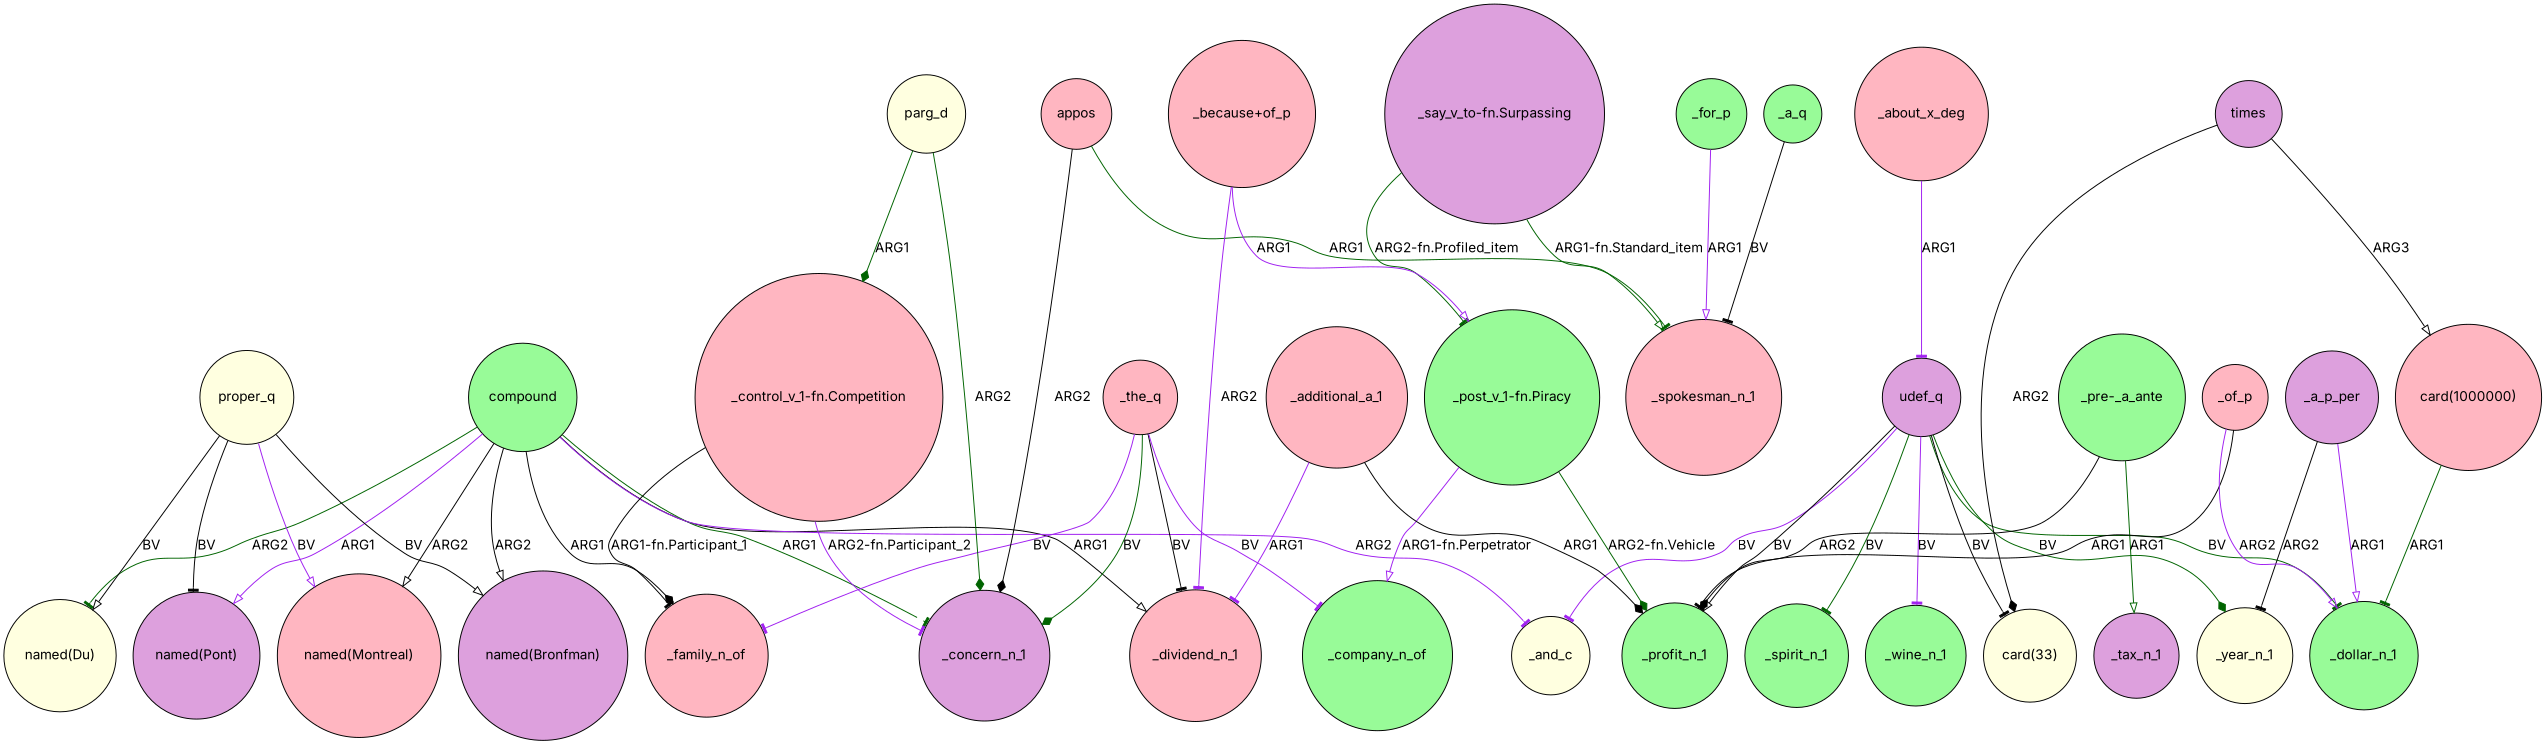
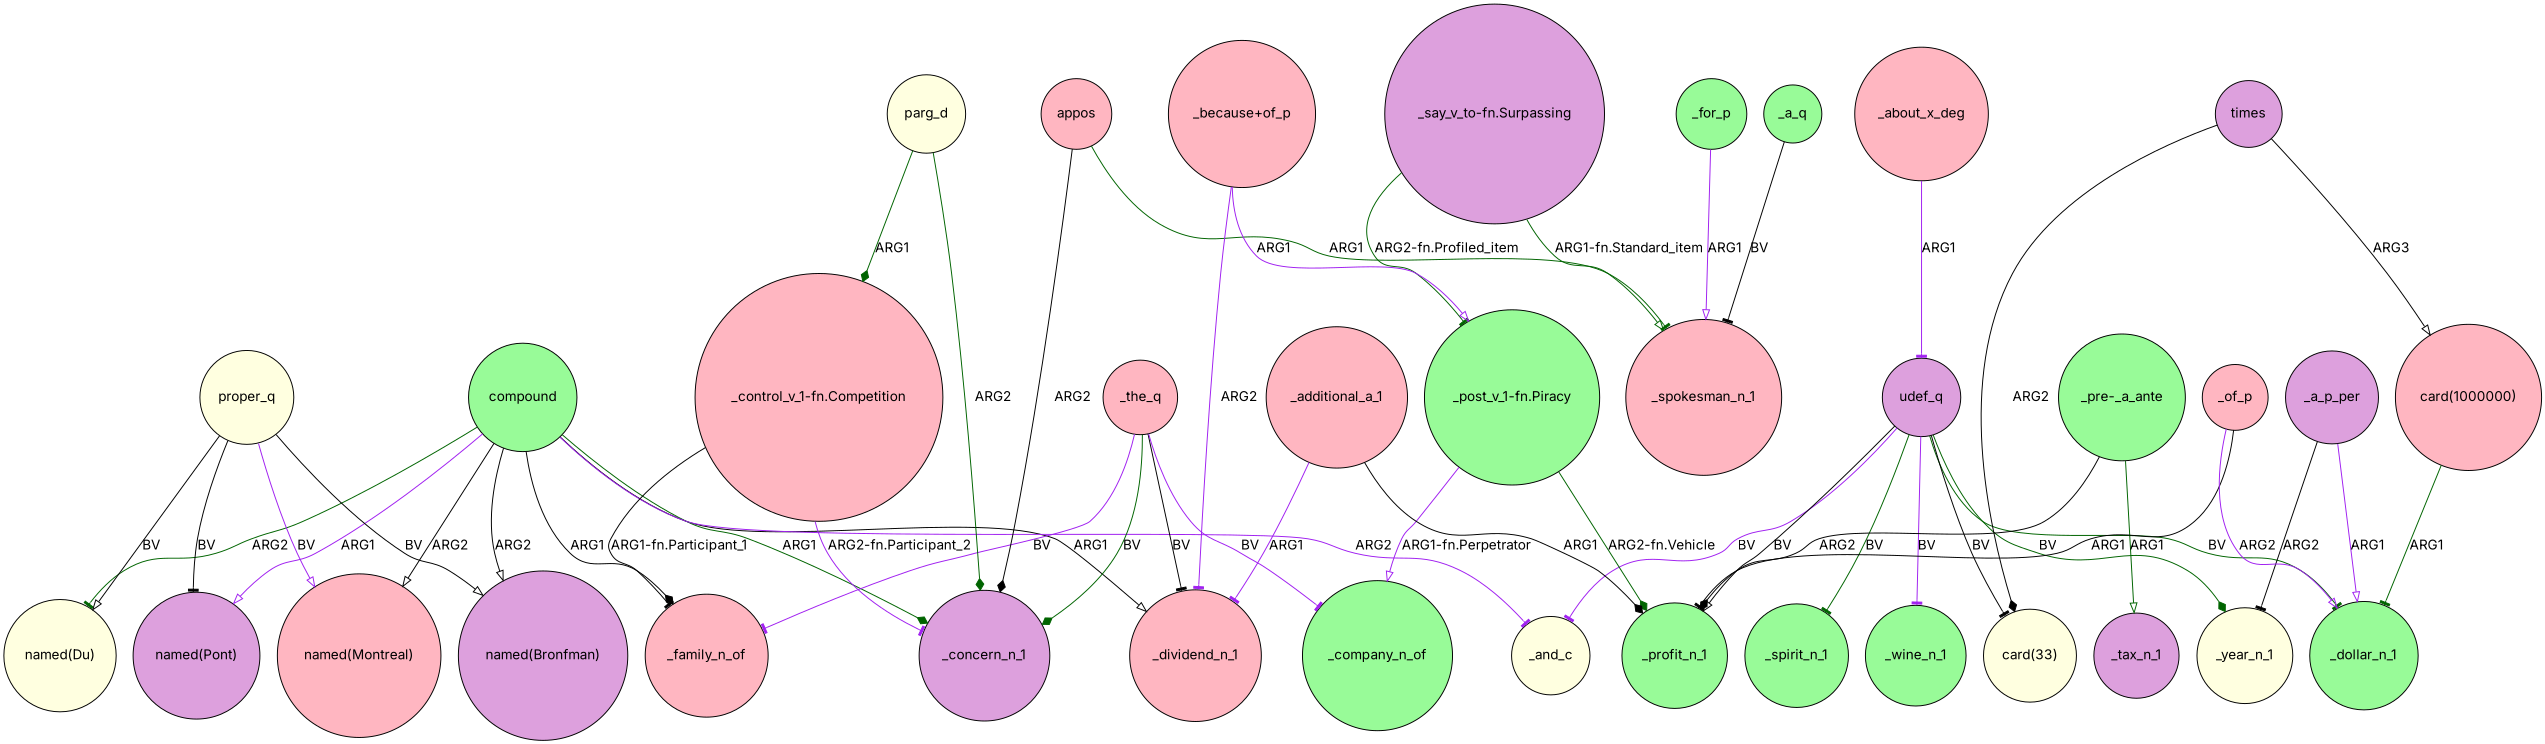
edge "compound" -> "_concern_n_1": arrowhead tee -> diamond
